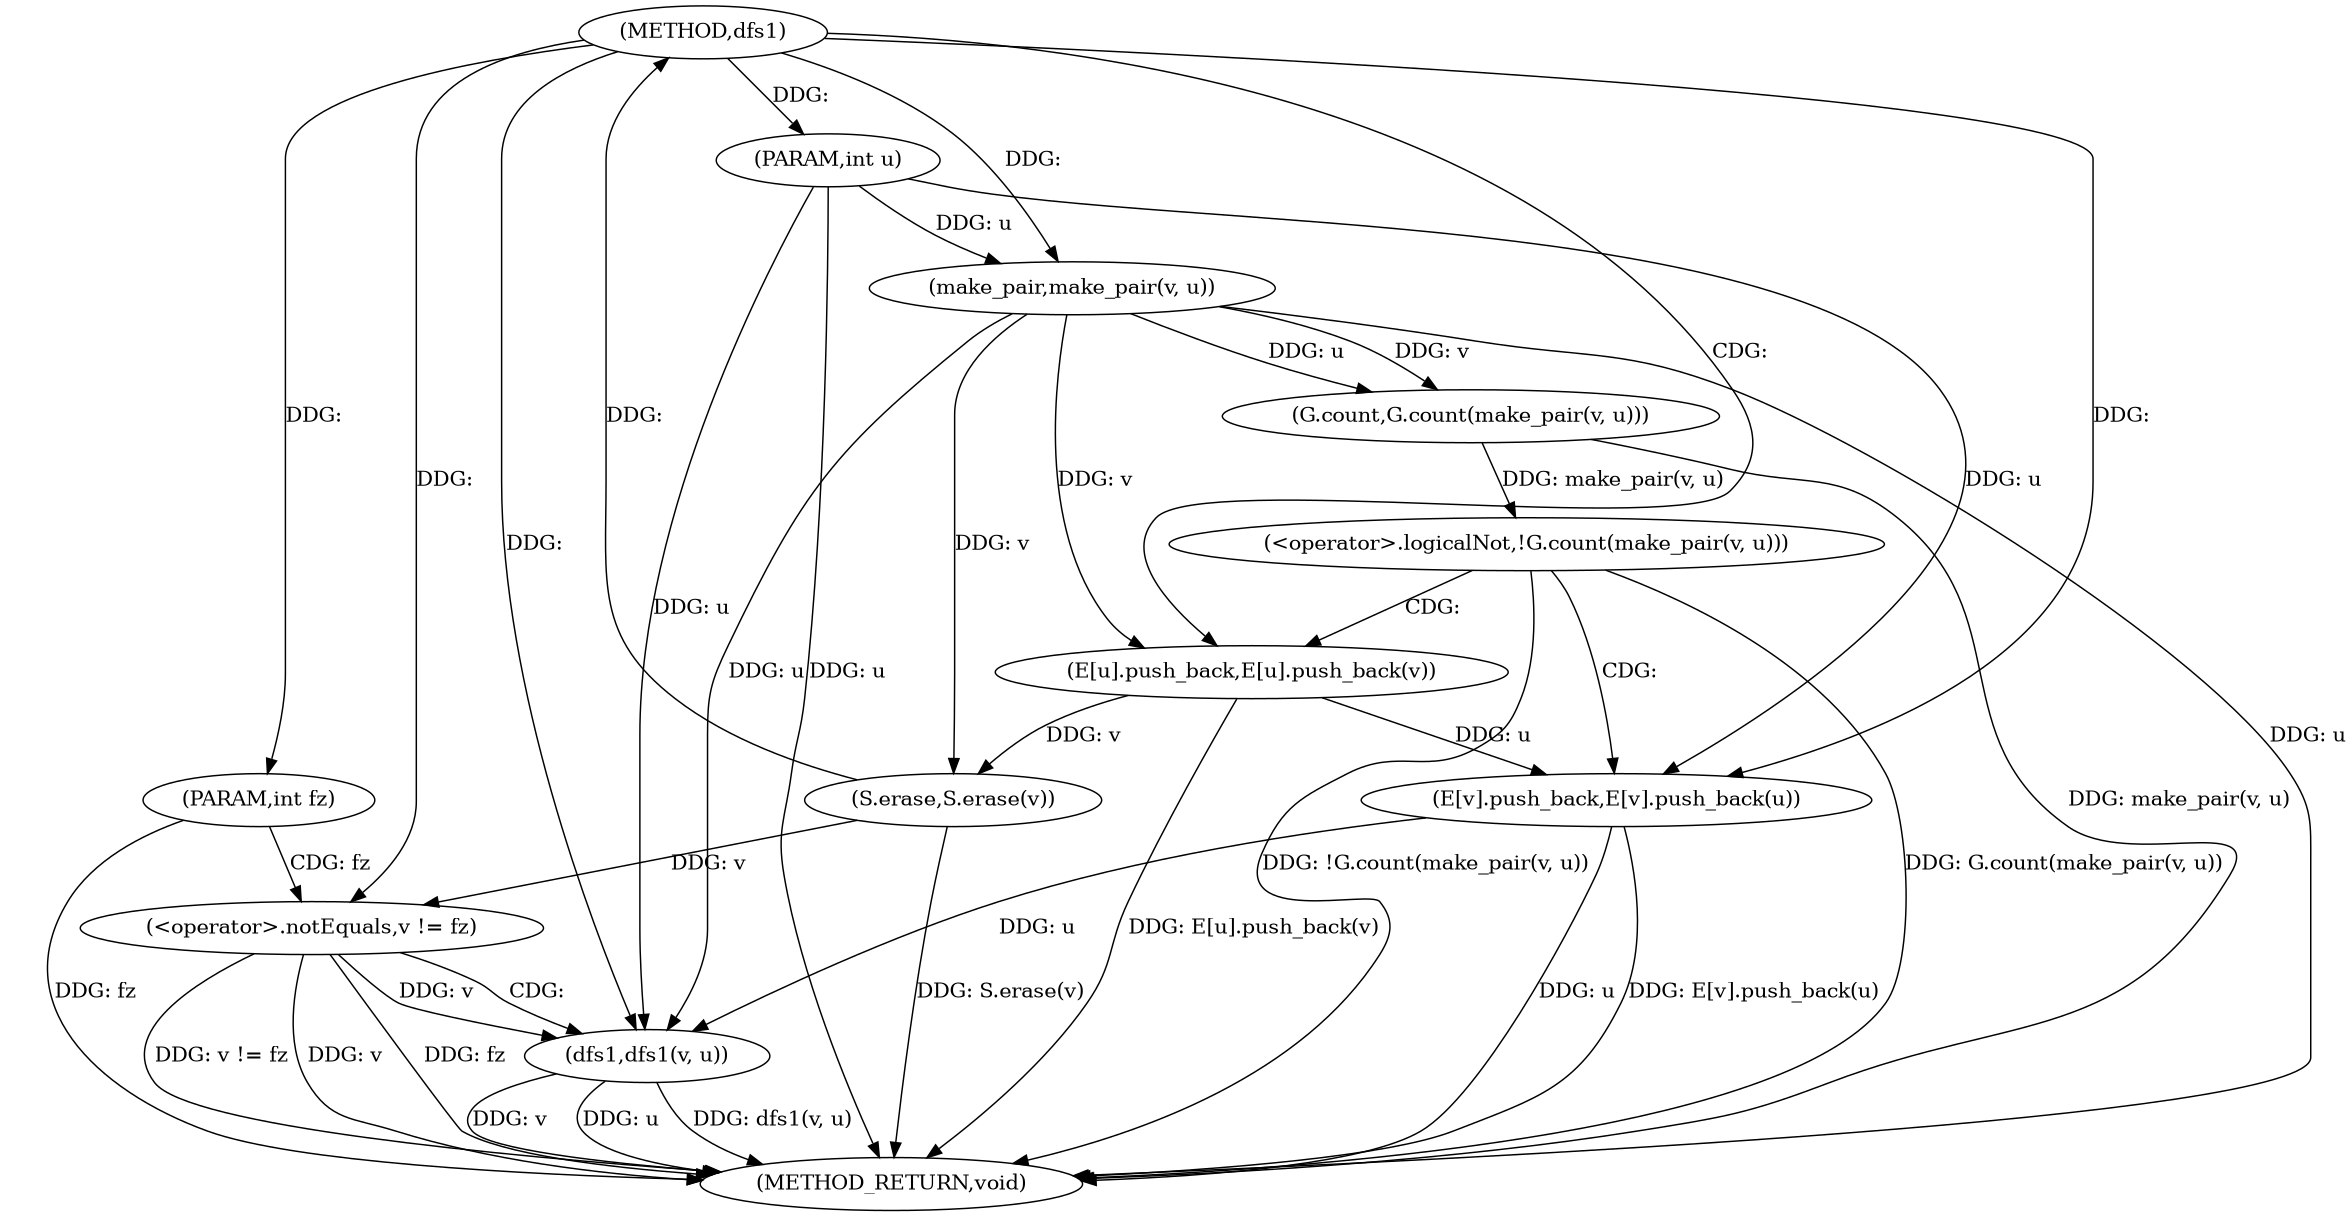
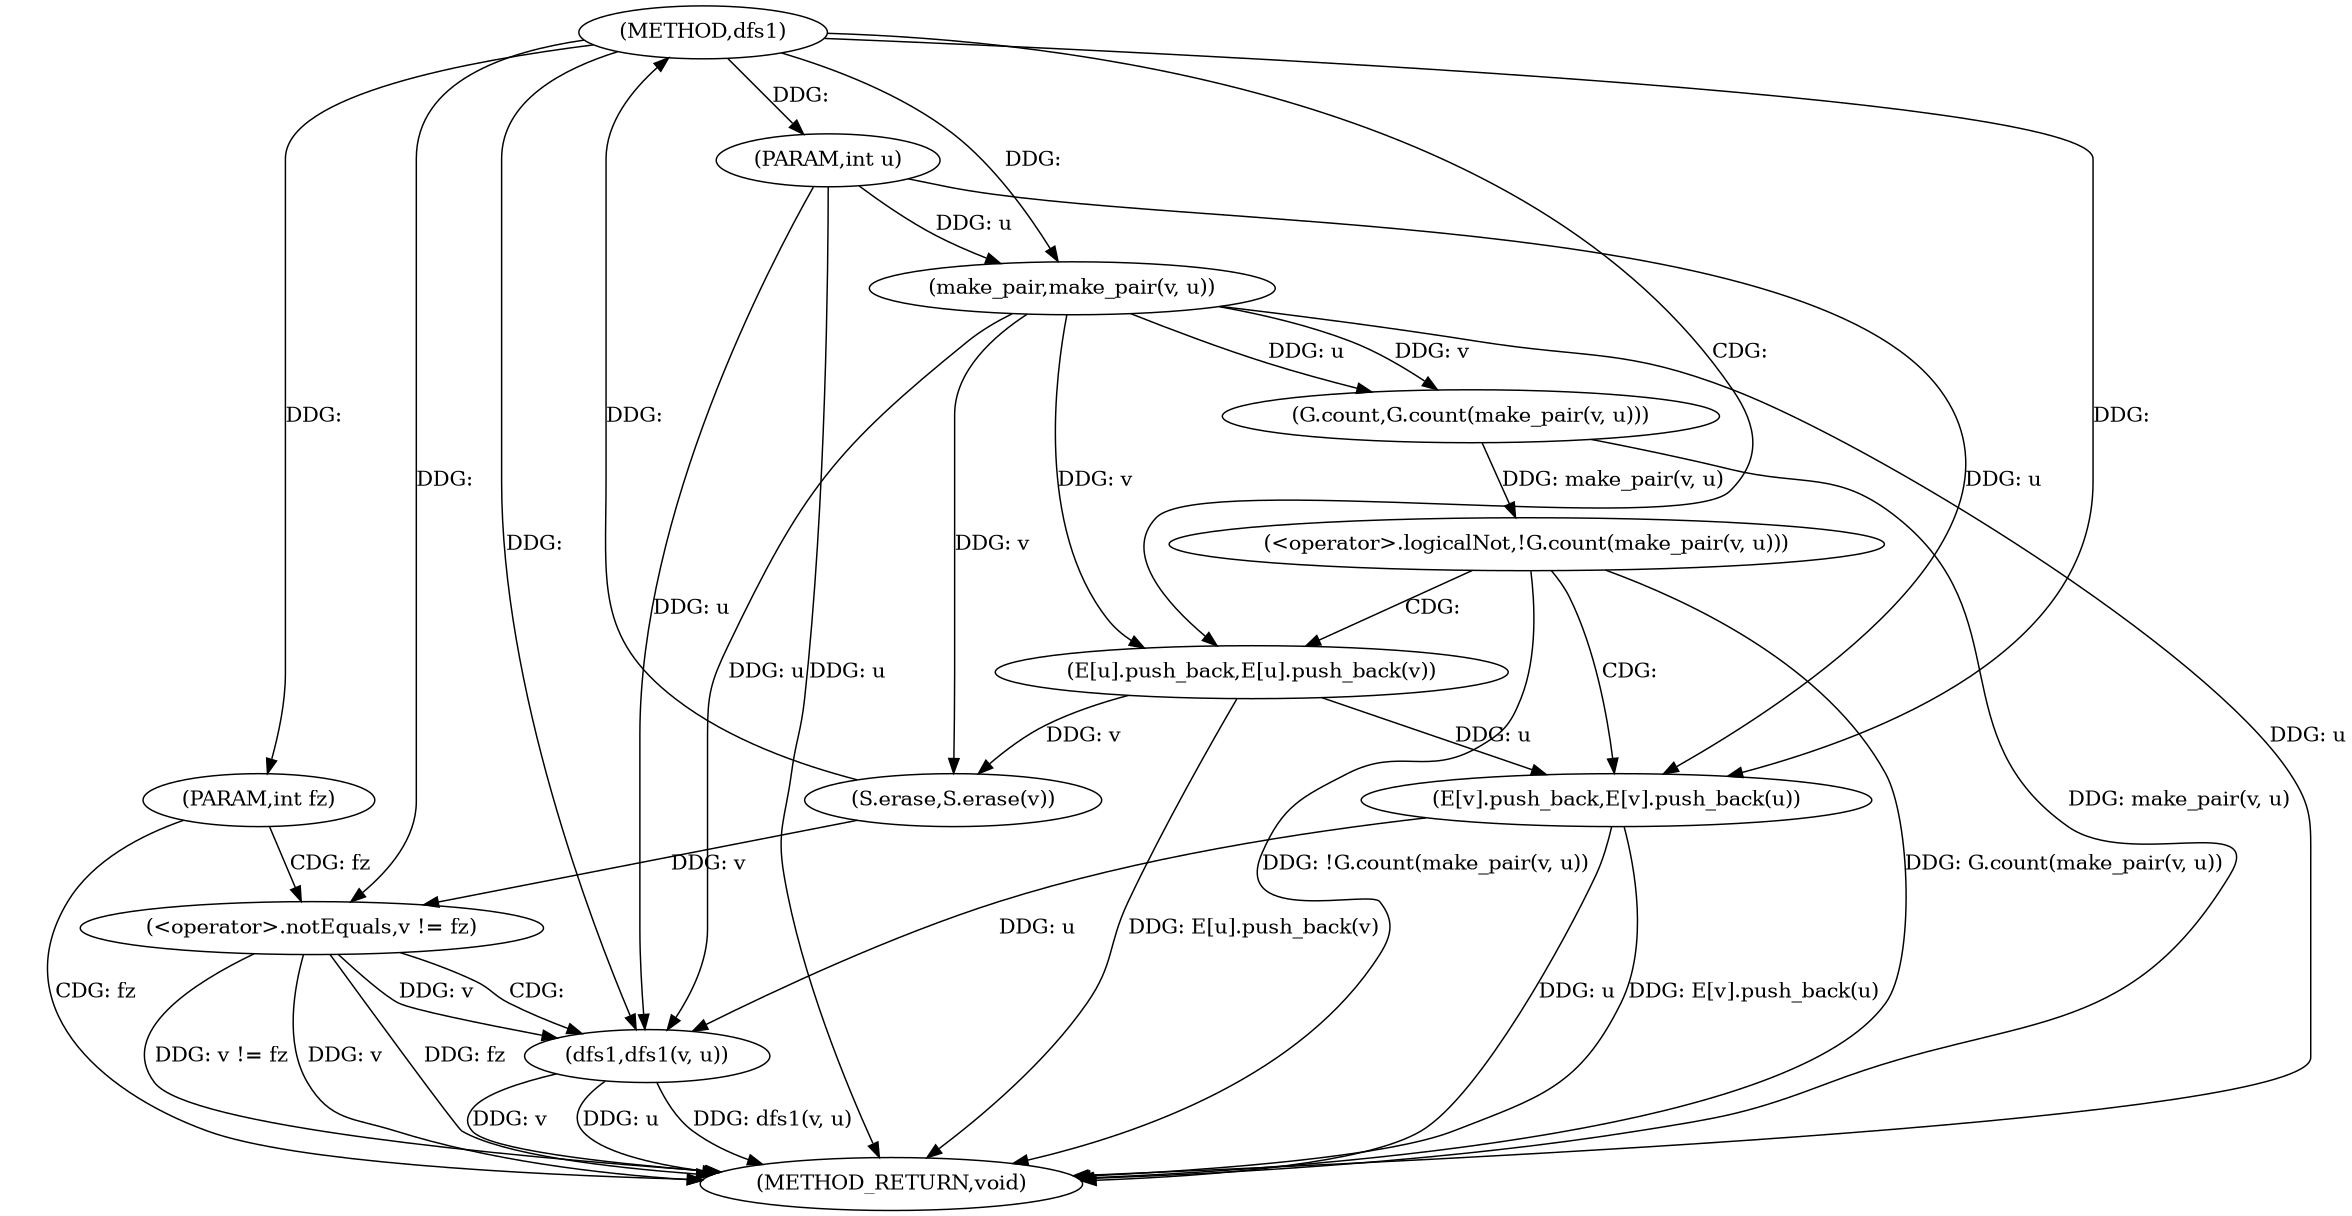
edge "(S.erase,S.erase(v))" -> "(METHOD_RETURN,void)": removed, label "DDG: S.erase(v)"
edge "(PARAM,int fz)" -> "(METHOD_RETURN,void)": label "DDG: fz" -> "CDG: fz"
